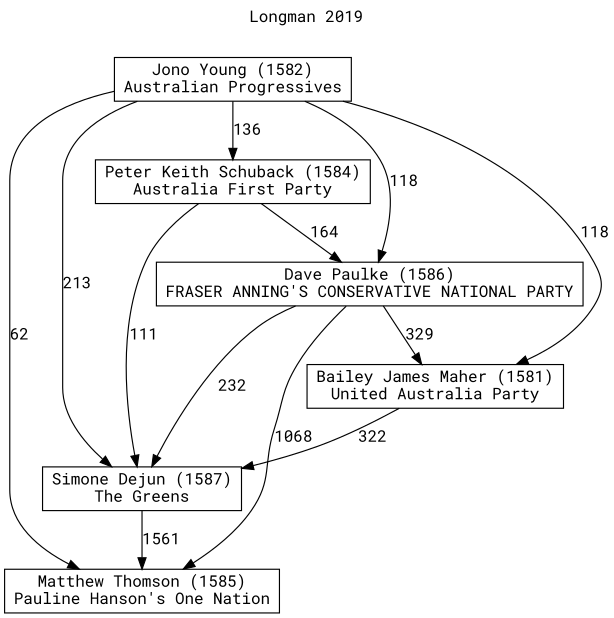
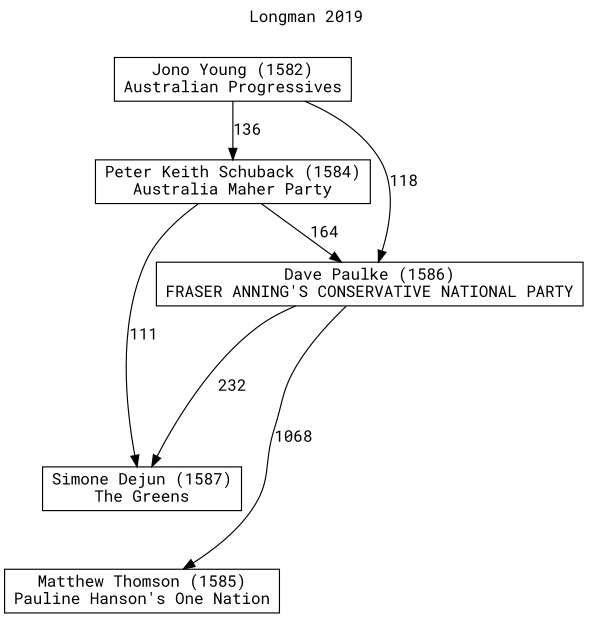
node "Peter Keith Schuback (1584) Australia First Party": label "Peter Keith Schuback (1584) Australia First Party" -> "Peter Keith Schuback (1584) Australia Maher Party"
edge "Jono Young (1582) Australian Progressives" -> "Simone Dejun (1587) The Greens": removed, label "213"
edge "Jono Young (1582) Australian Progressives" -> "Matthew Thomson (1585) Pauline Hanson's One Nation": removed, label "62"
node "Bailey James Maher (1581) United Australia Party": removed
edge "Simone Dejun (1587) The Greens" -> "Matthew Thomson (1585) Pauline Hanson's One Nation": removed, label "1561"
